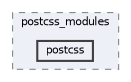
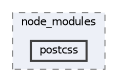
cluster "postcss_modules": label "postcss_modules" -> "node_modules"
